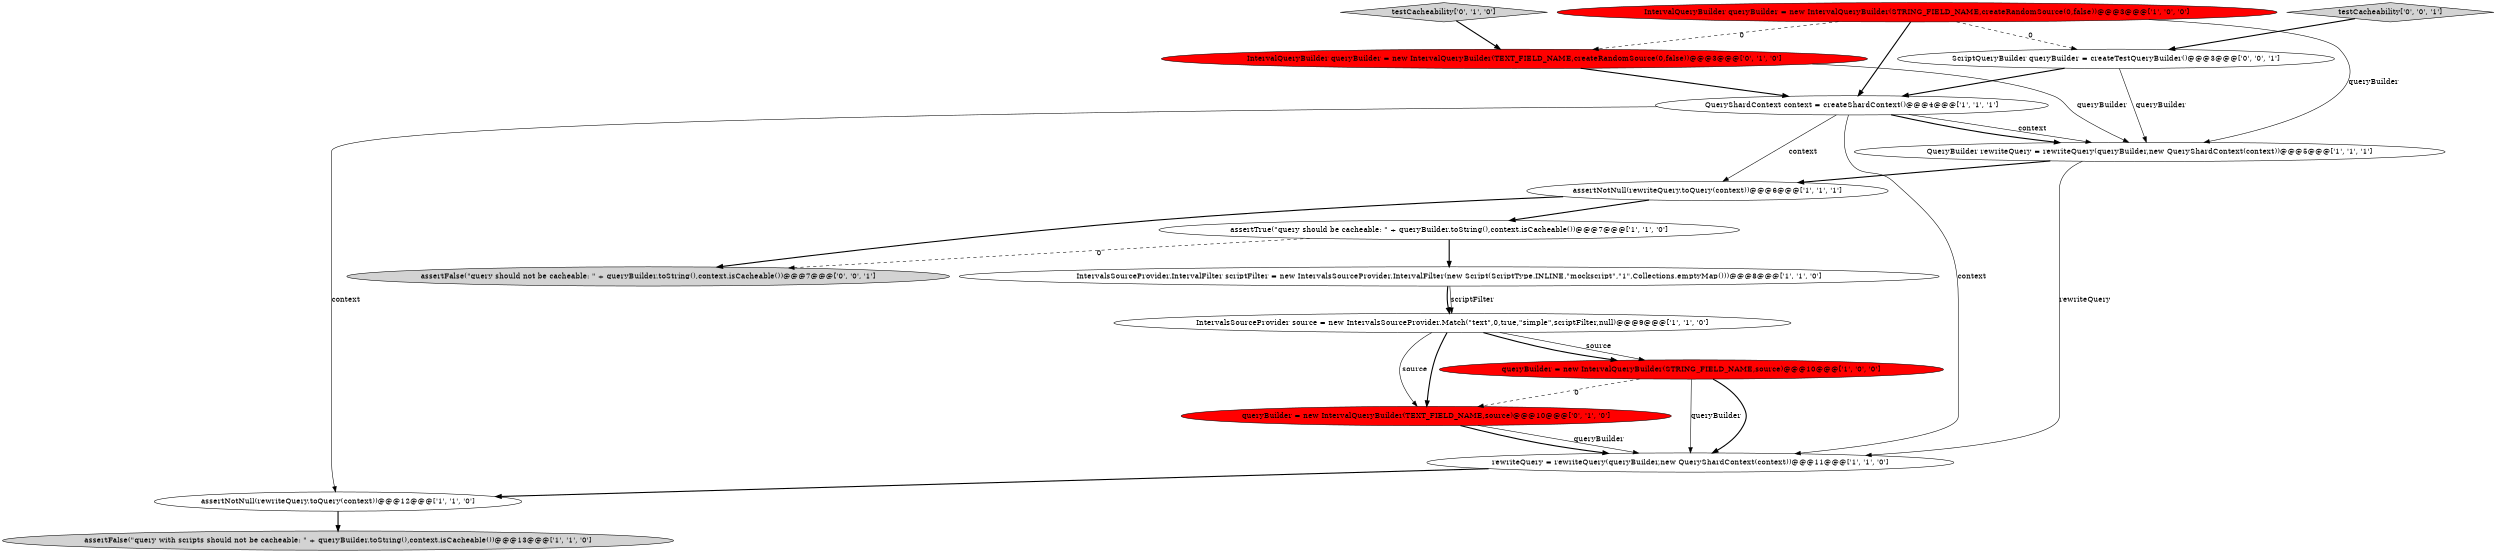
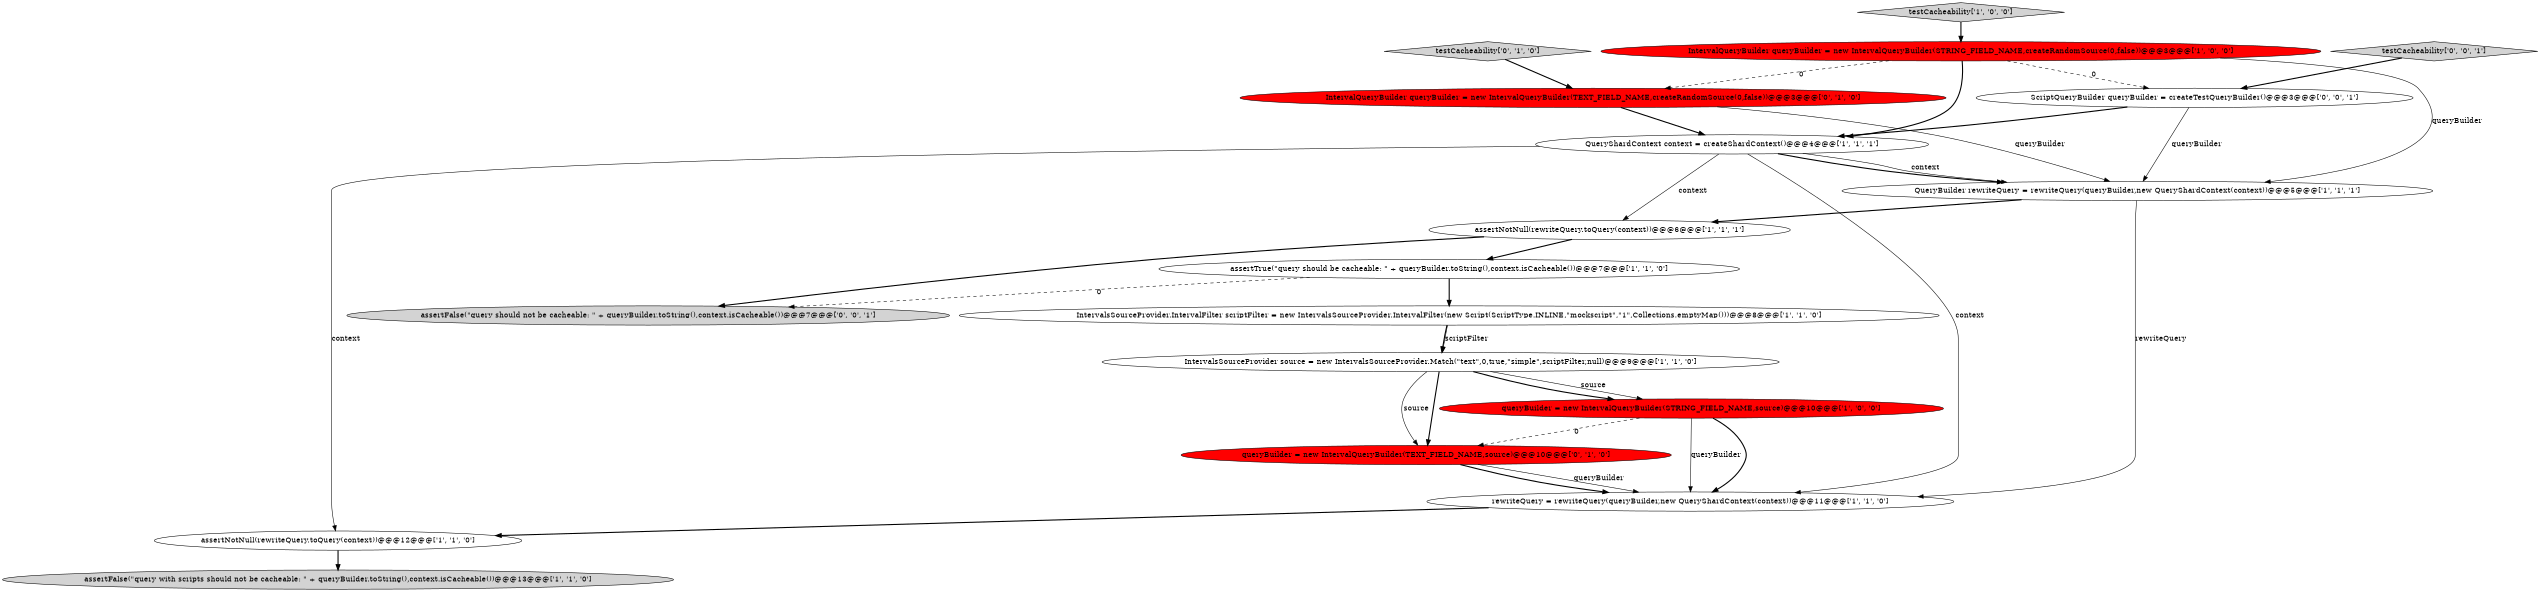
node "testCacheability['1', '0', '0']": added
